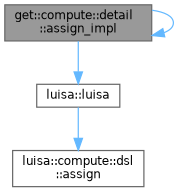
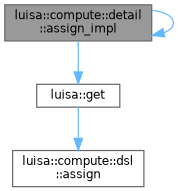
node "get::compute::detail ::assign_impl": label "get::compute::detail ::assign_impl" -> "luisa::compute::detail ::assign_impl"
node "luisa::luisa": label "luisa::luisa" -> "luisa::get"
